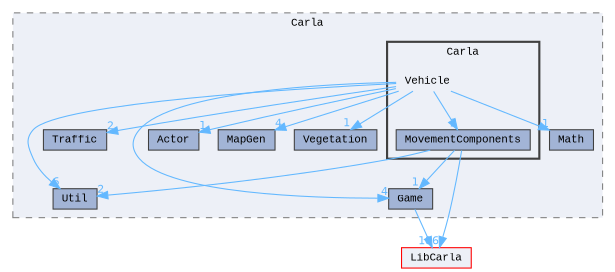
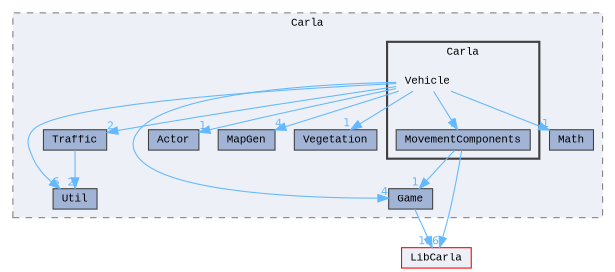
edge "MovementComponents" -> "Util": now "Traffic" -> "Util"
